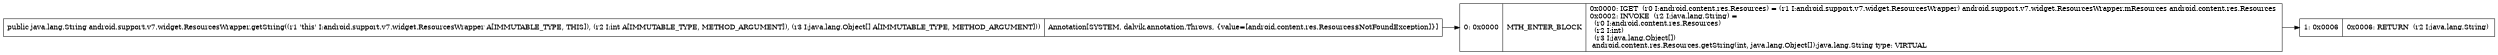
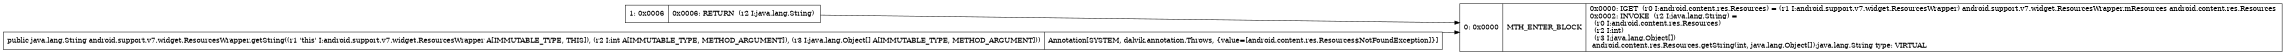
edge "0: 0x0000" -> "1: 0x0006": reversed
